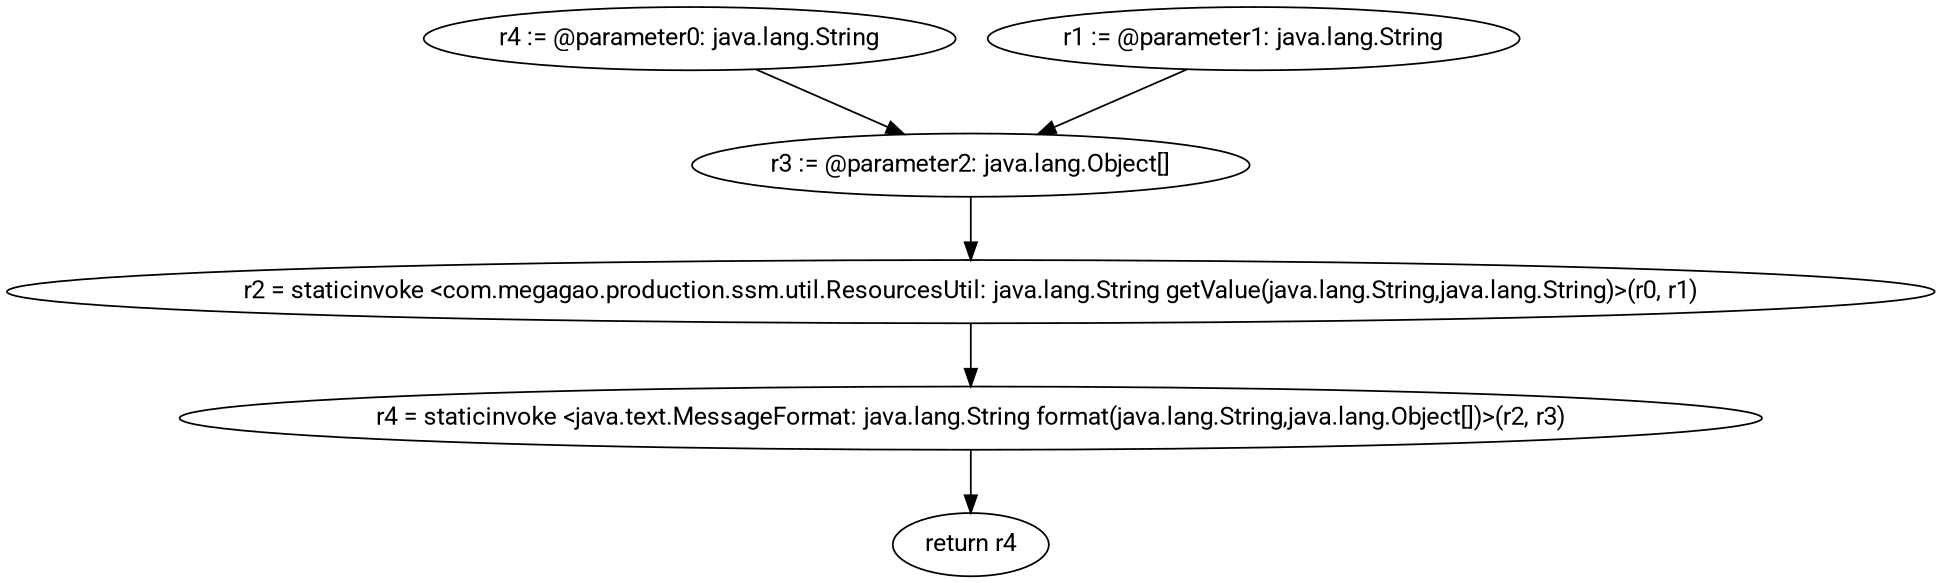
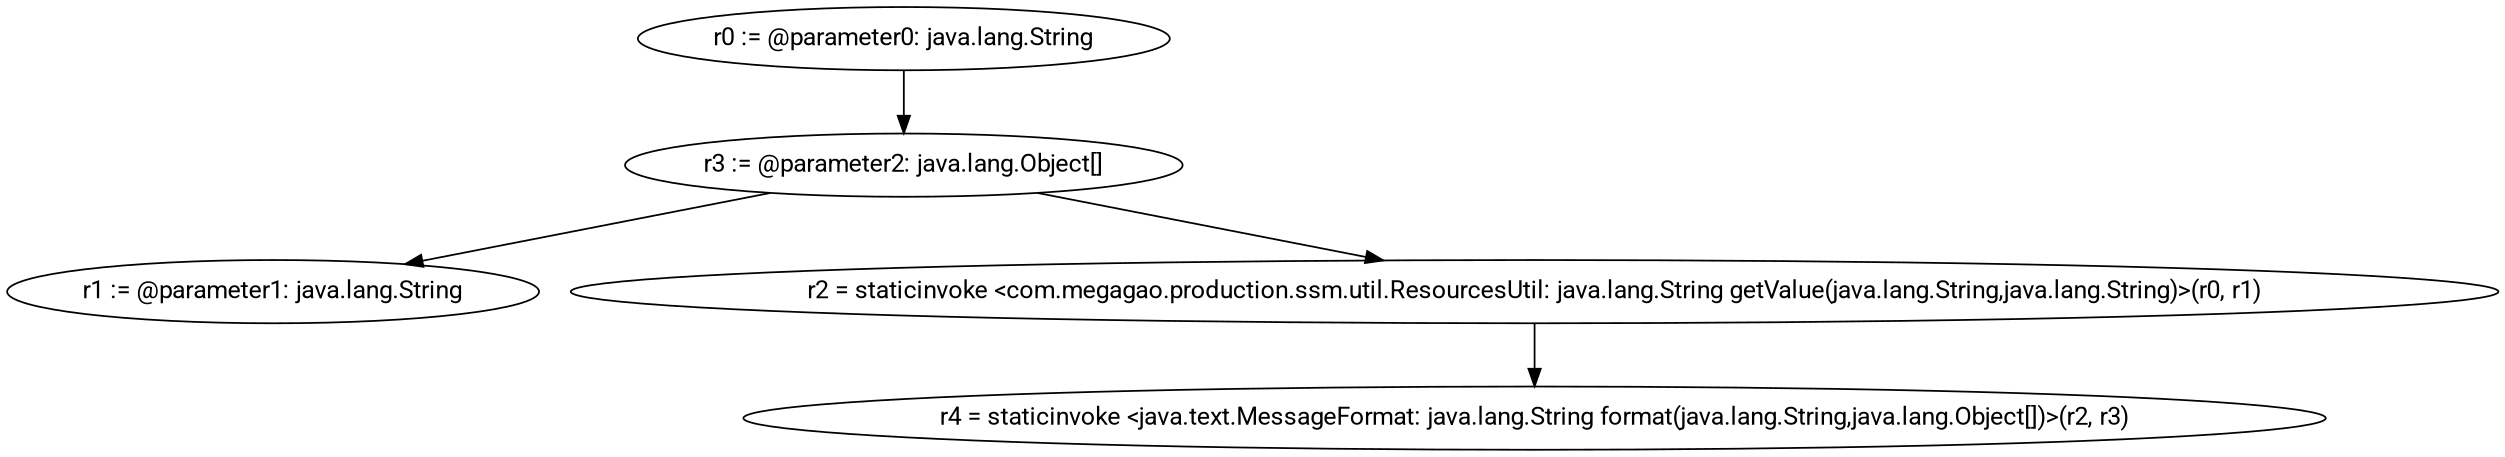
node "r4 := @parameter0: java.lang.String": label "r4 := @parameter0: java.lang.String" -> "r0 := @parameter0: java.lang.String"
edge "r1 := @parameter1: java.lang.String" -> "r3 := @parameter2: java.lang.Object[]": reversed
node "return r4": removed
